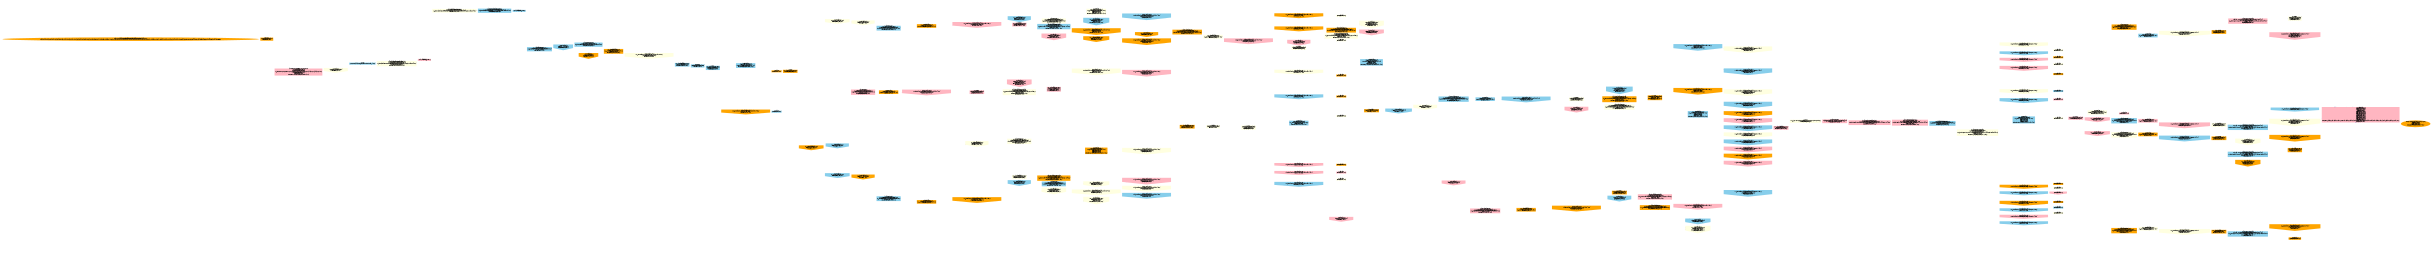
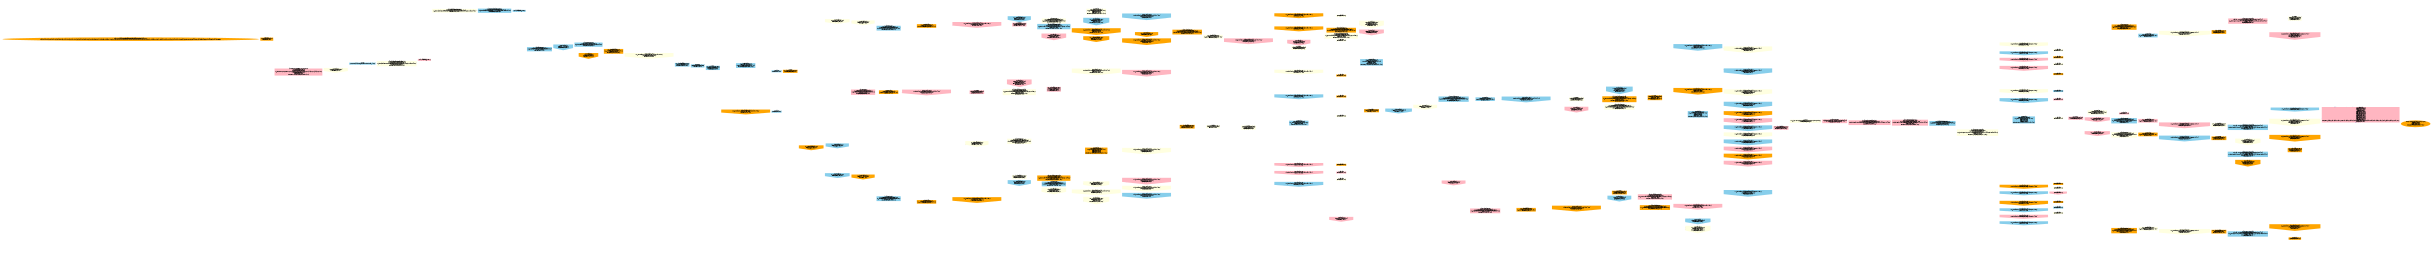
node "146:  Finally branch APPLY_ABSTRACTION; [line 132]": fillcolor orange -> skyblue
